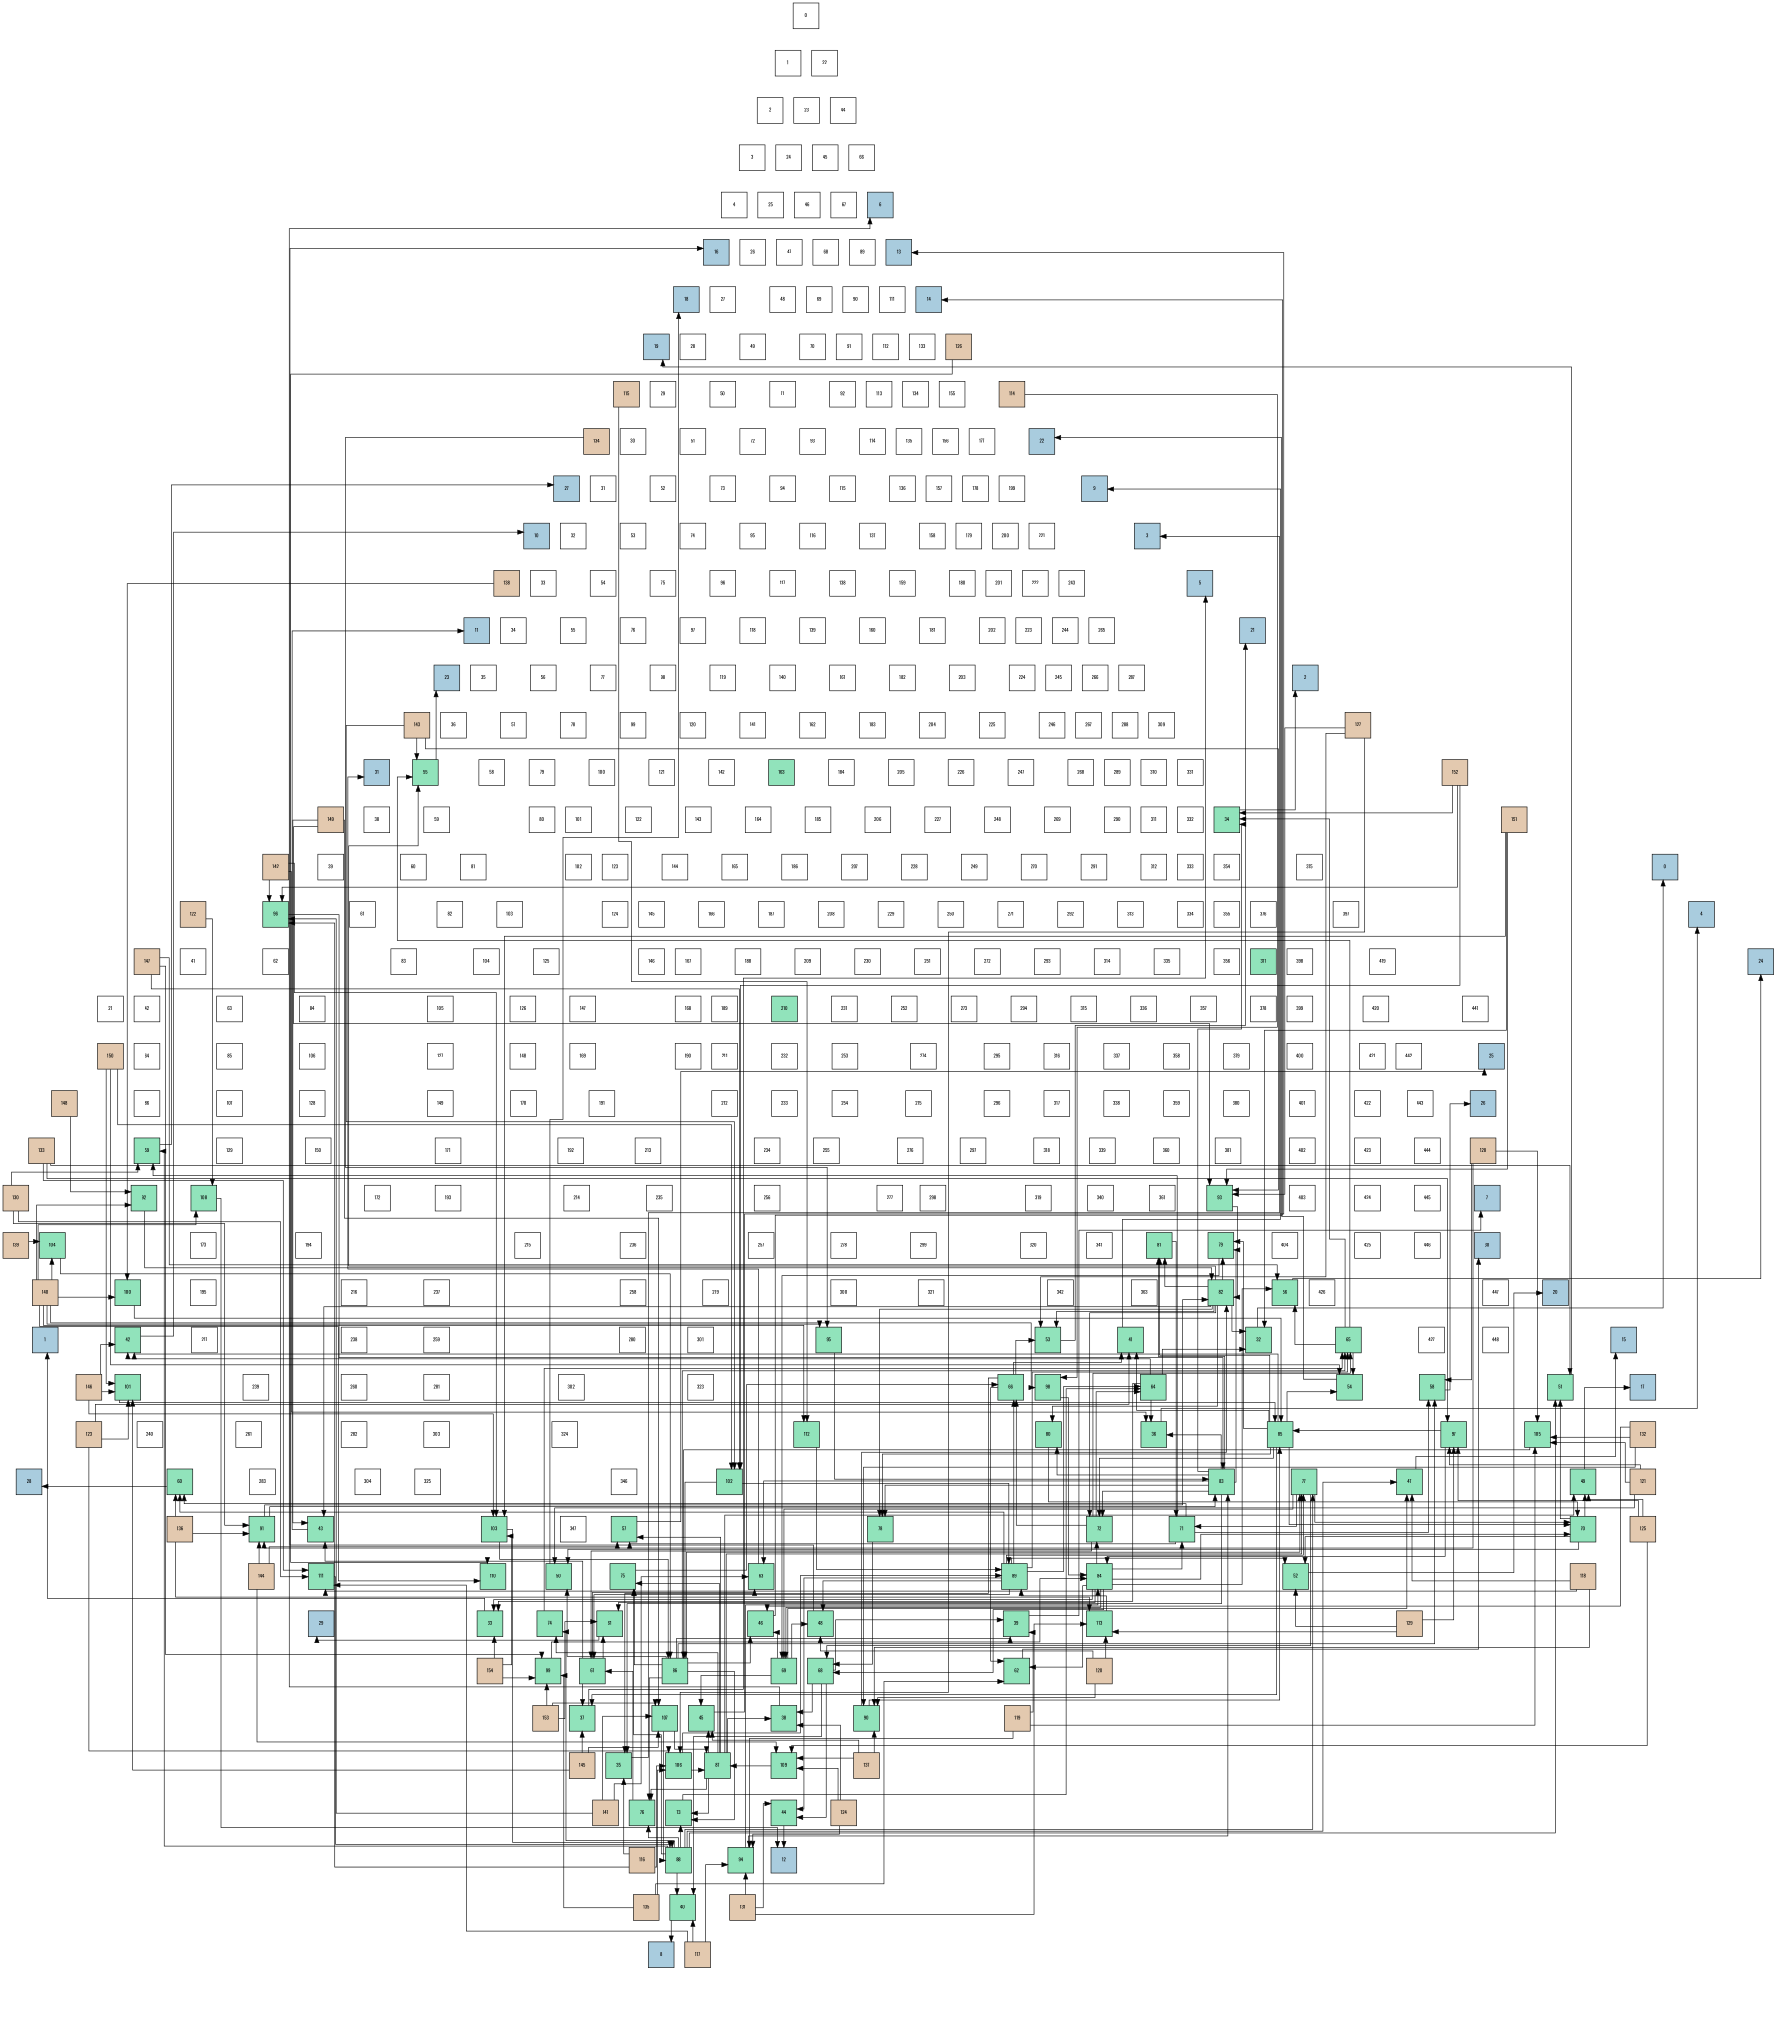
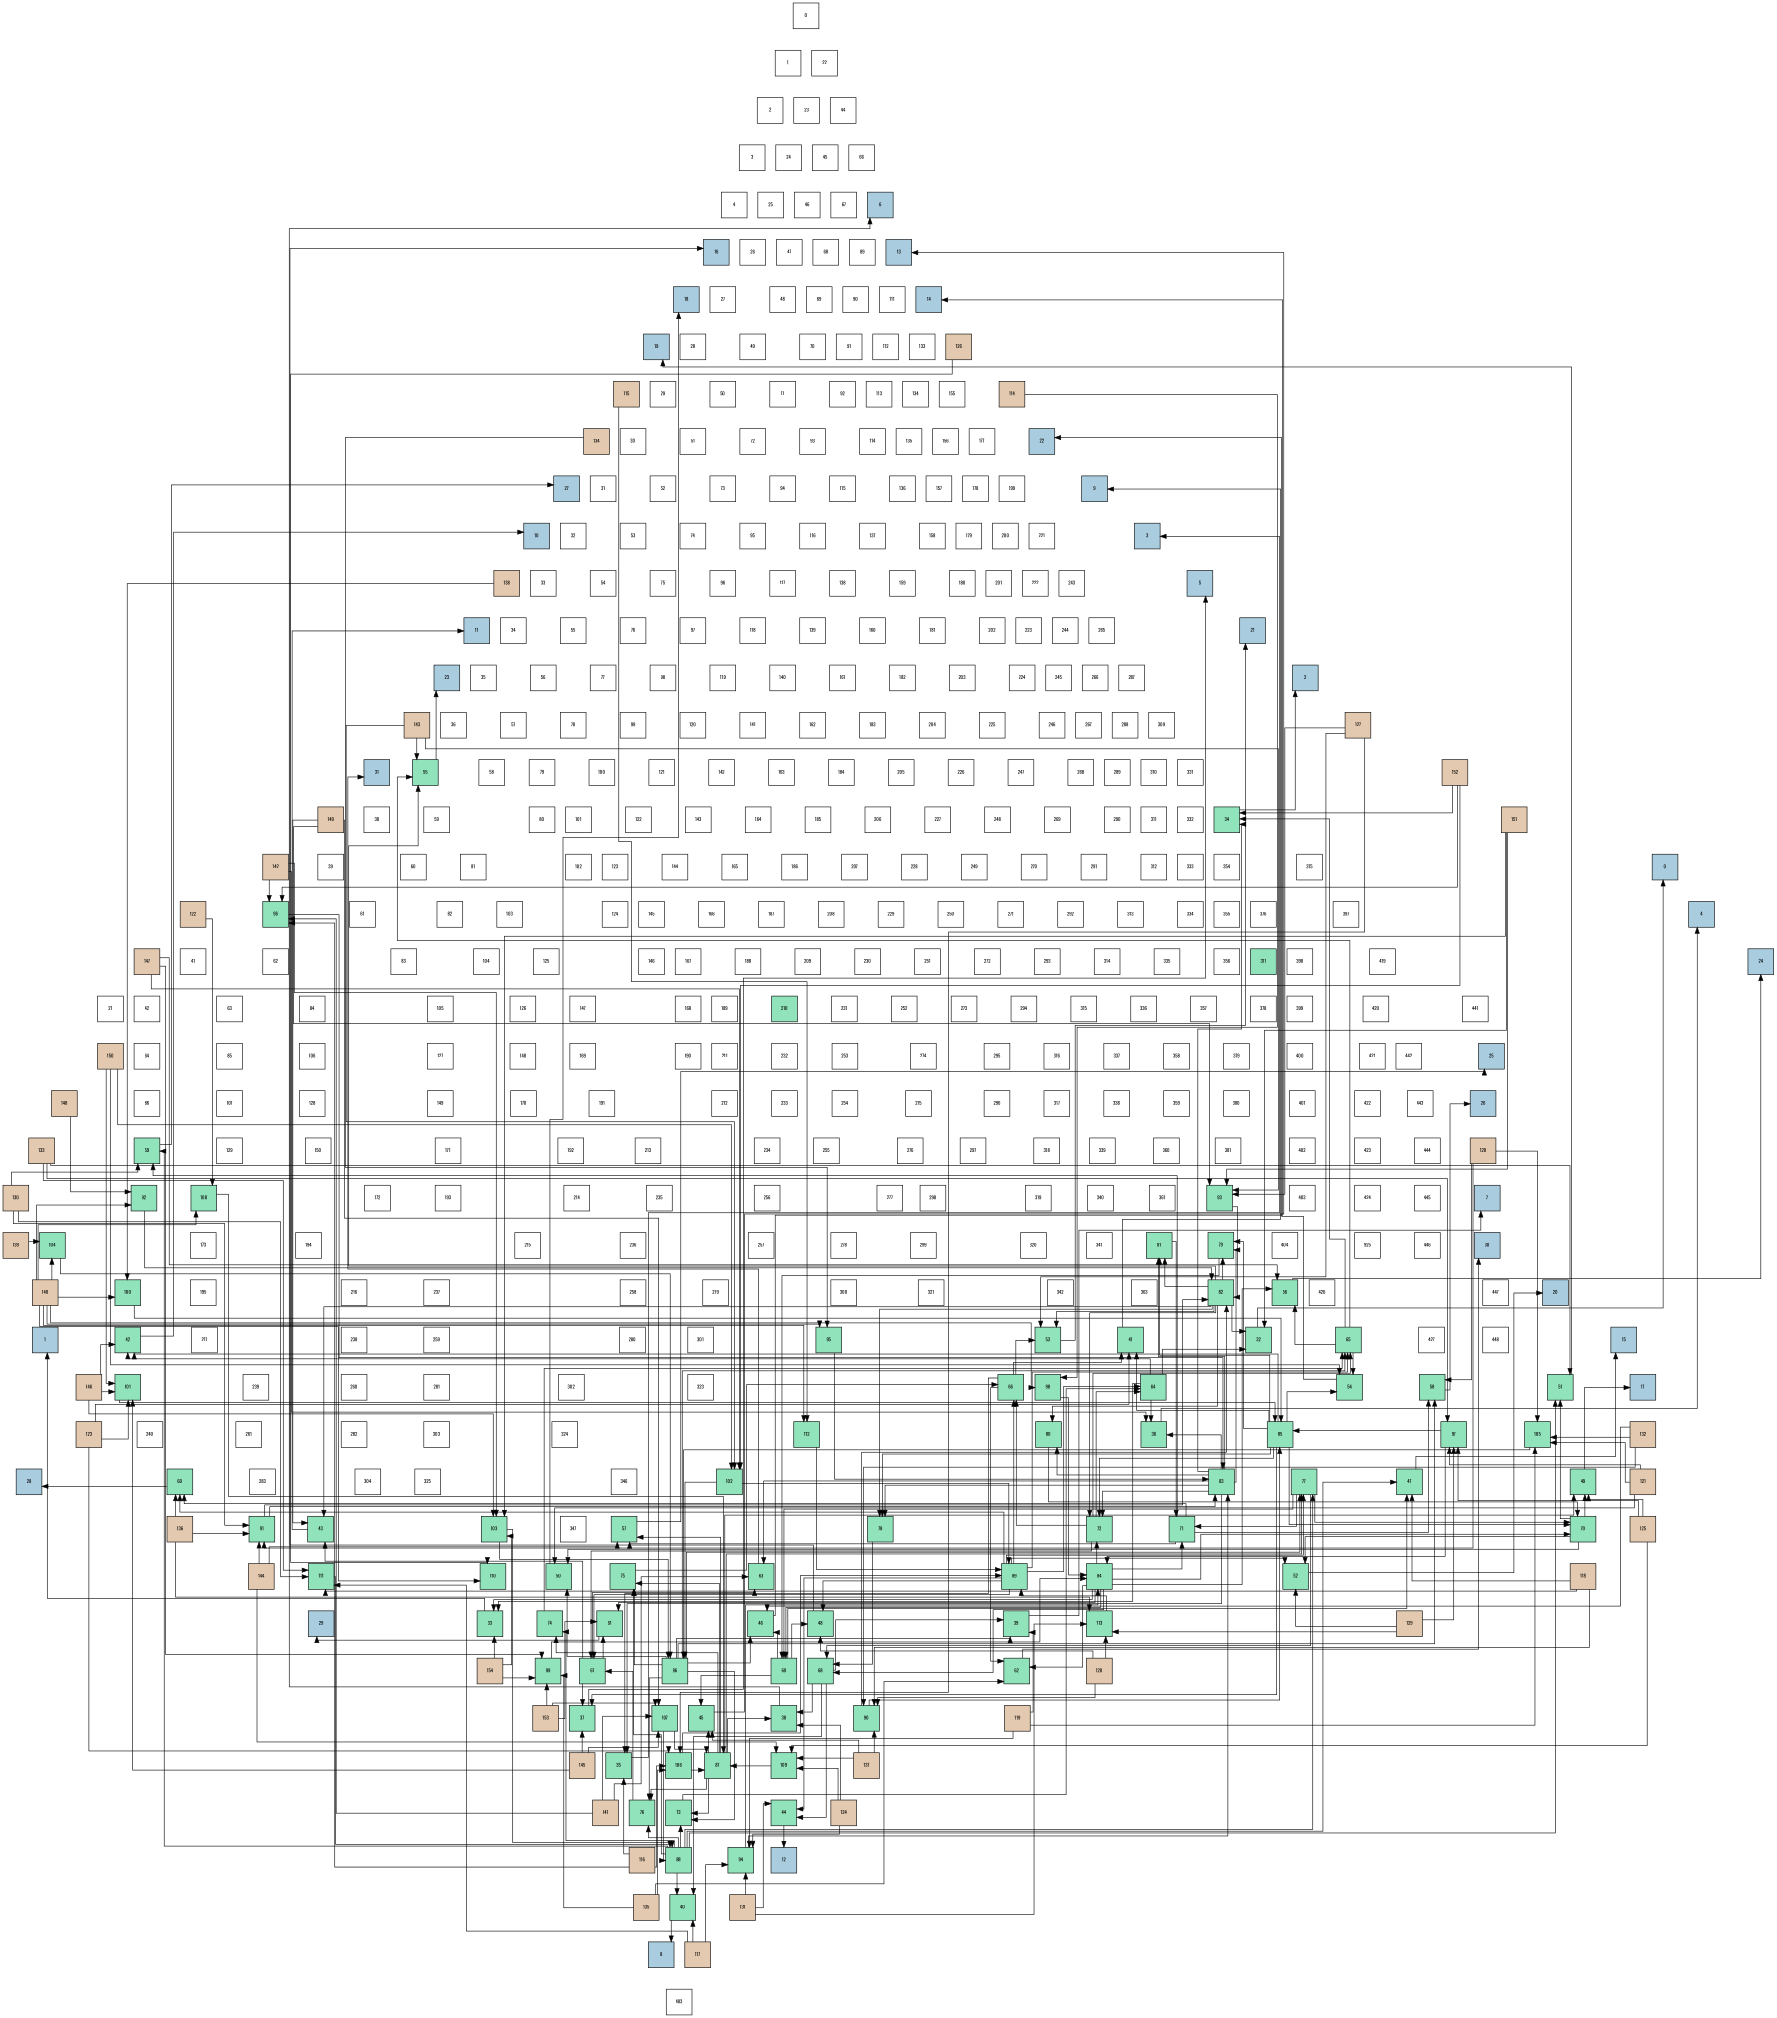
node "163": fillcolor #91e3bb -> #ffffff
node "425": label "425" -> "925"
edge "108" -> "12": now "108" -> "87"
node "483": added
